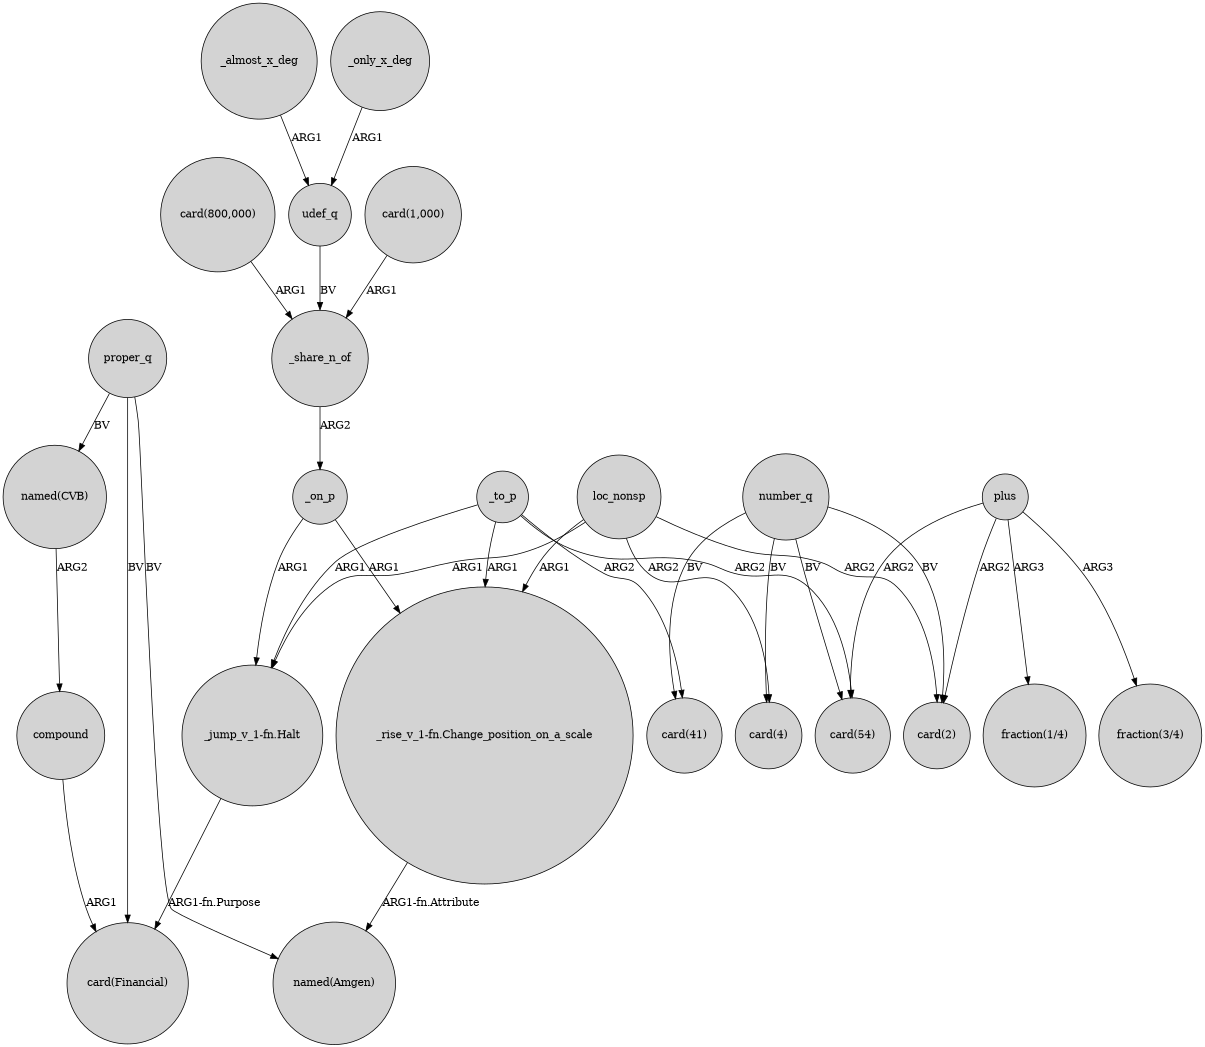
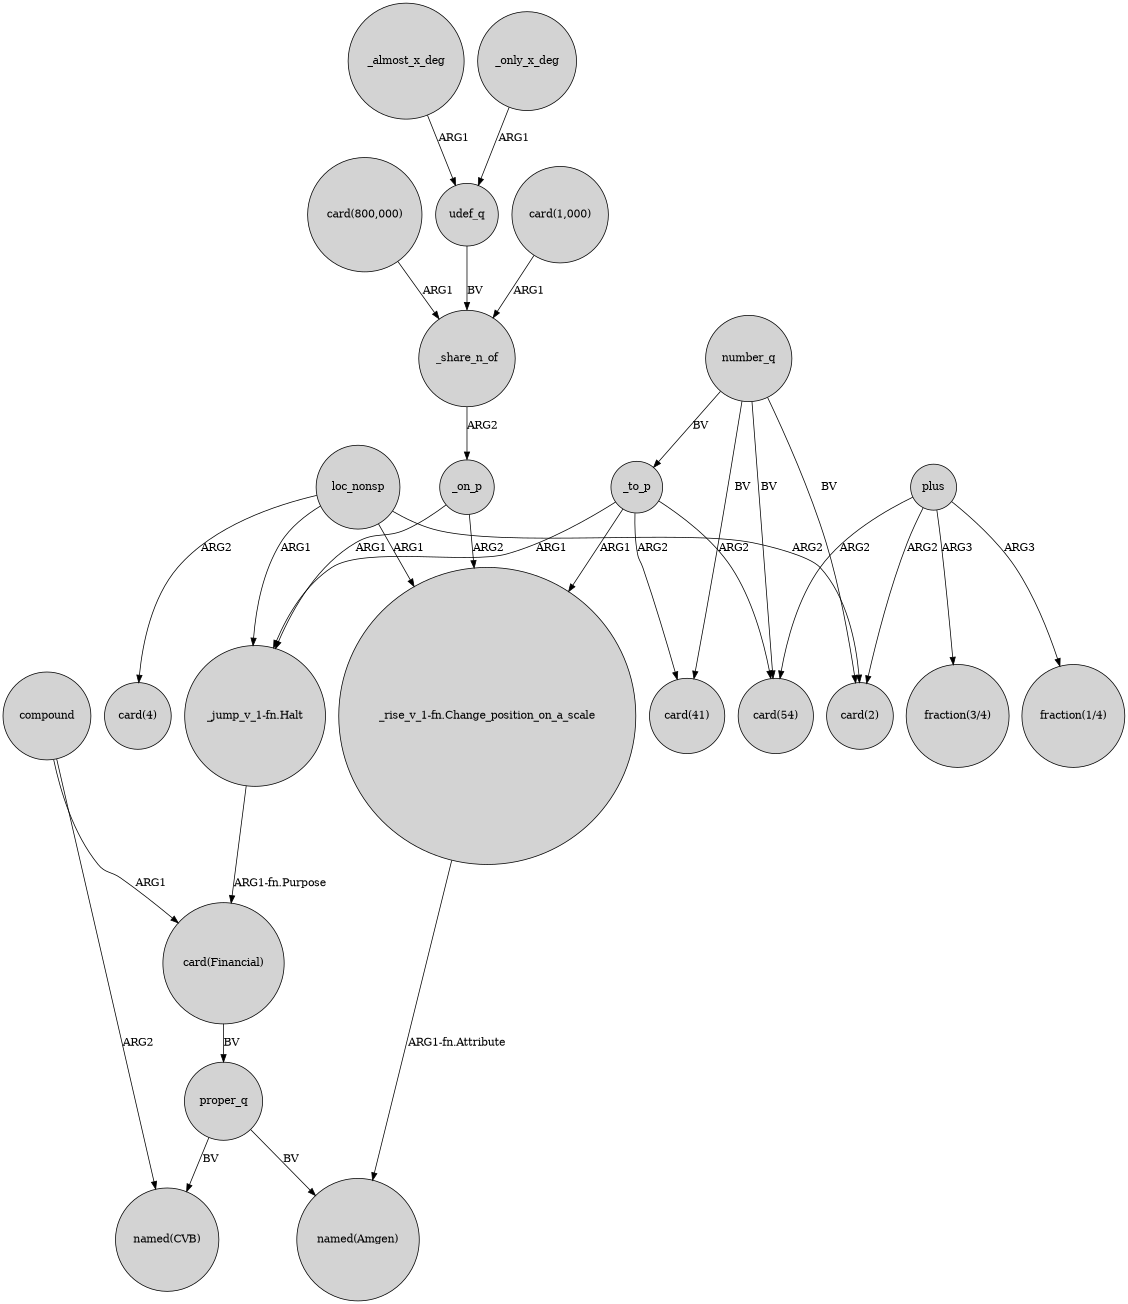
edge "_on_p" -> "_rise_v_1-fn.Change_position_on_a_scale": label "ARG1" -> "ARG2"
edge "named(CVB)" -> "compound": reversed
edge "number_q" -> "card(4)": now "number_q" -> "_to_p"
edge "proper_q" -> "card(Financial)": reversed
